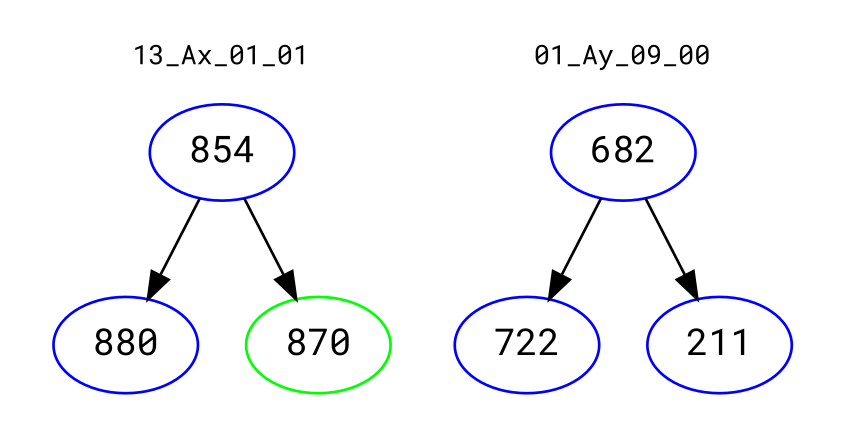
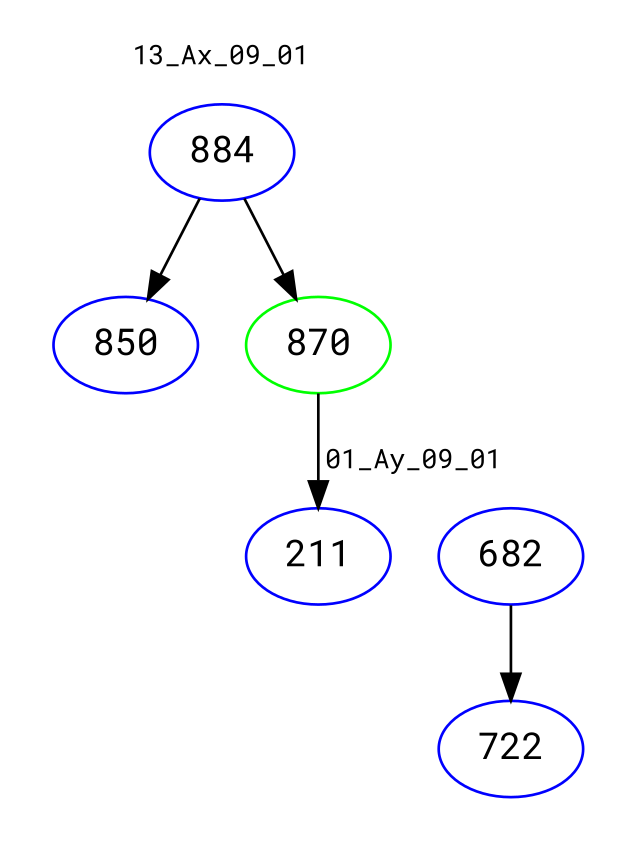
cluster "13_Ax_01_01": label "13_Ax_01_01" -> "13_Ax_09_01"
cluster "01_Ay_09_00": label "01_Ay_09_00" -> "01_Ay_09_01"
node "854": label "854" -> "884"
edge "682" -> "211": now "870" -> "211"
node "880": label "880" -> "850"
